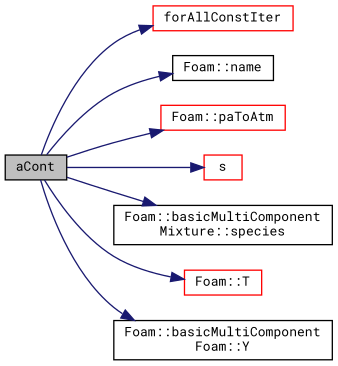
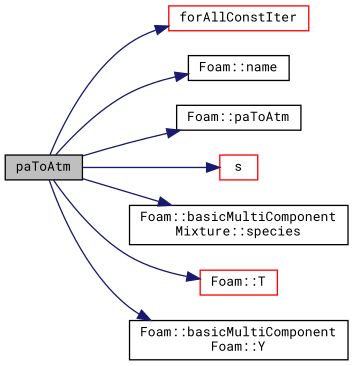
node "Foam::paToAtm": color red -> black
node "aCont": label "aCont" -> "paToAtm"
